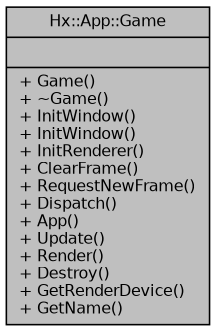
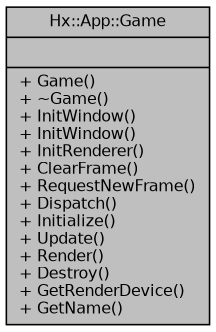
node "Hx::App::Game": text "+ App()" -> "+ Initialize()"
